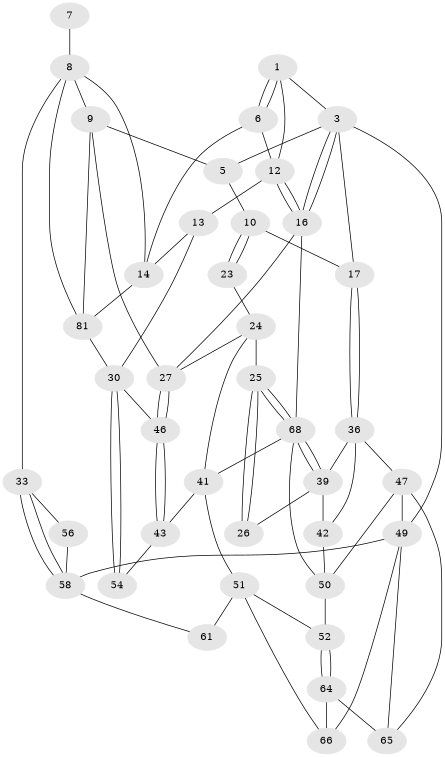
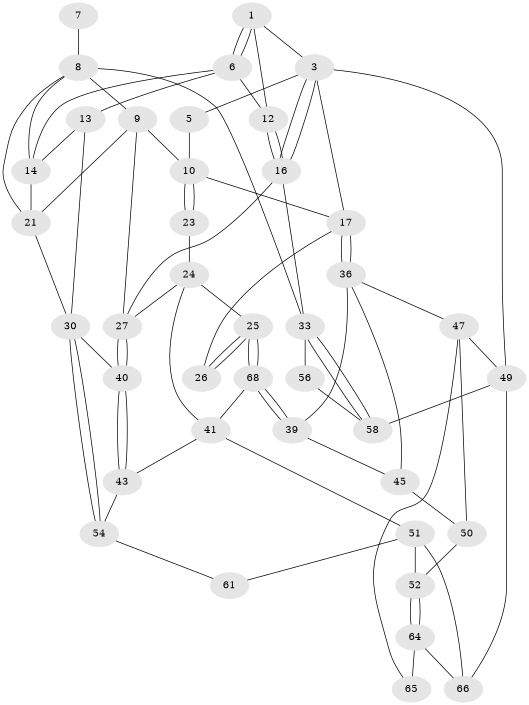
edge "9" -- "5": now "9" -- "10"
edge "12" -- "13": now "6" -- "13"
node "81": label "81" -> "21"
edge "16" -- "68": now "16" -- "33"
node "46": label "46" -> "40"
edge "39" -- "26": now "17" -- "26"
edge "68" -- "50": removed
node "42": label "42" -> "45"
edge "58" -- "61": now "54" -- "61"
edge "49" -- "65": removed
